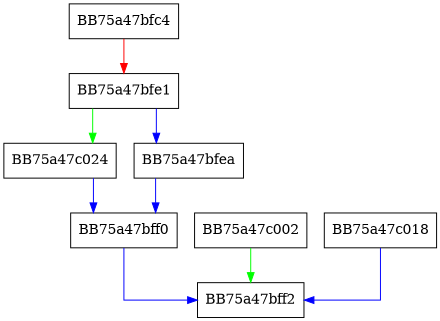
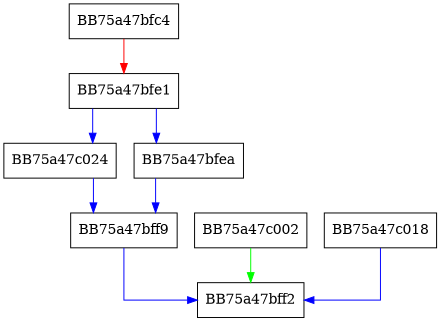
edge "BB75a47bfe1" -> "BB75a47c024": color green -> blue
node "BB75a47bff0": label "BB75a47bff0" -> "BB75a47bff9"
